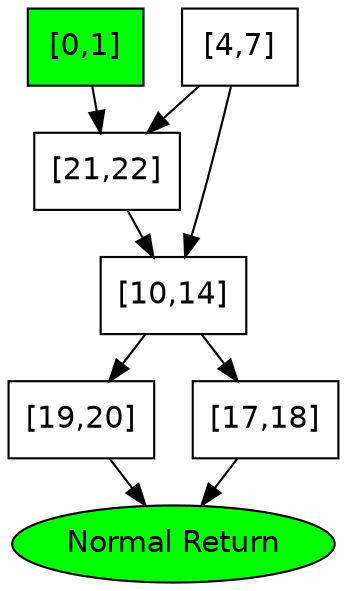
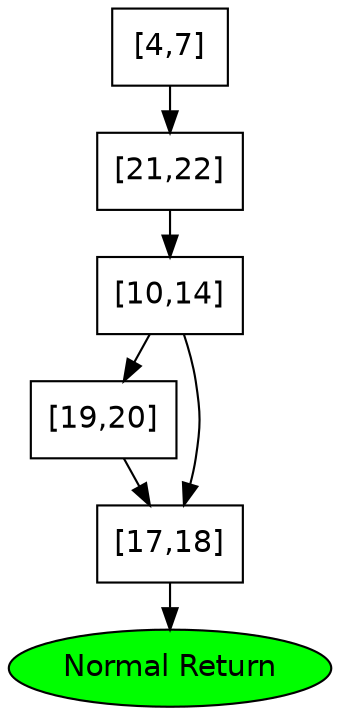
node "[0,1]": removed
edge "[4,7]" -> "[10,14]": removed
edge "[19,20]" -> "Normal Return": now "[19,20]" -> "[17,18]"
